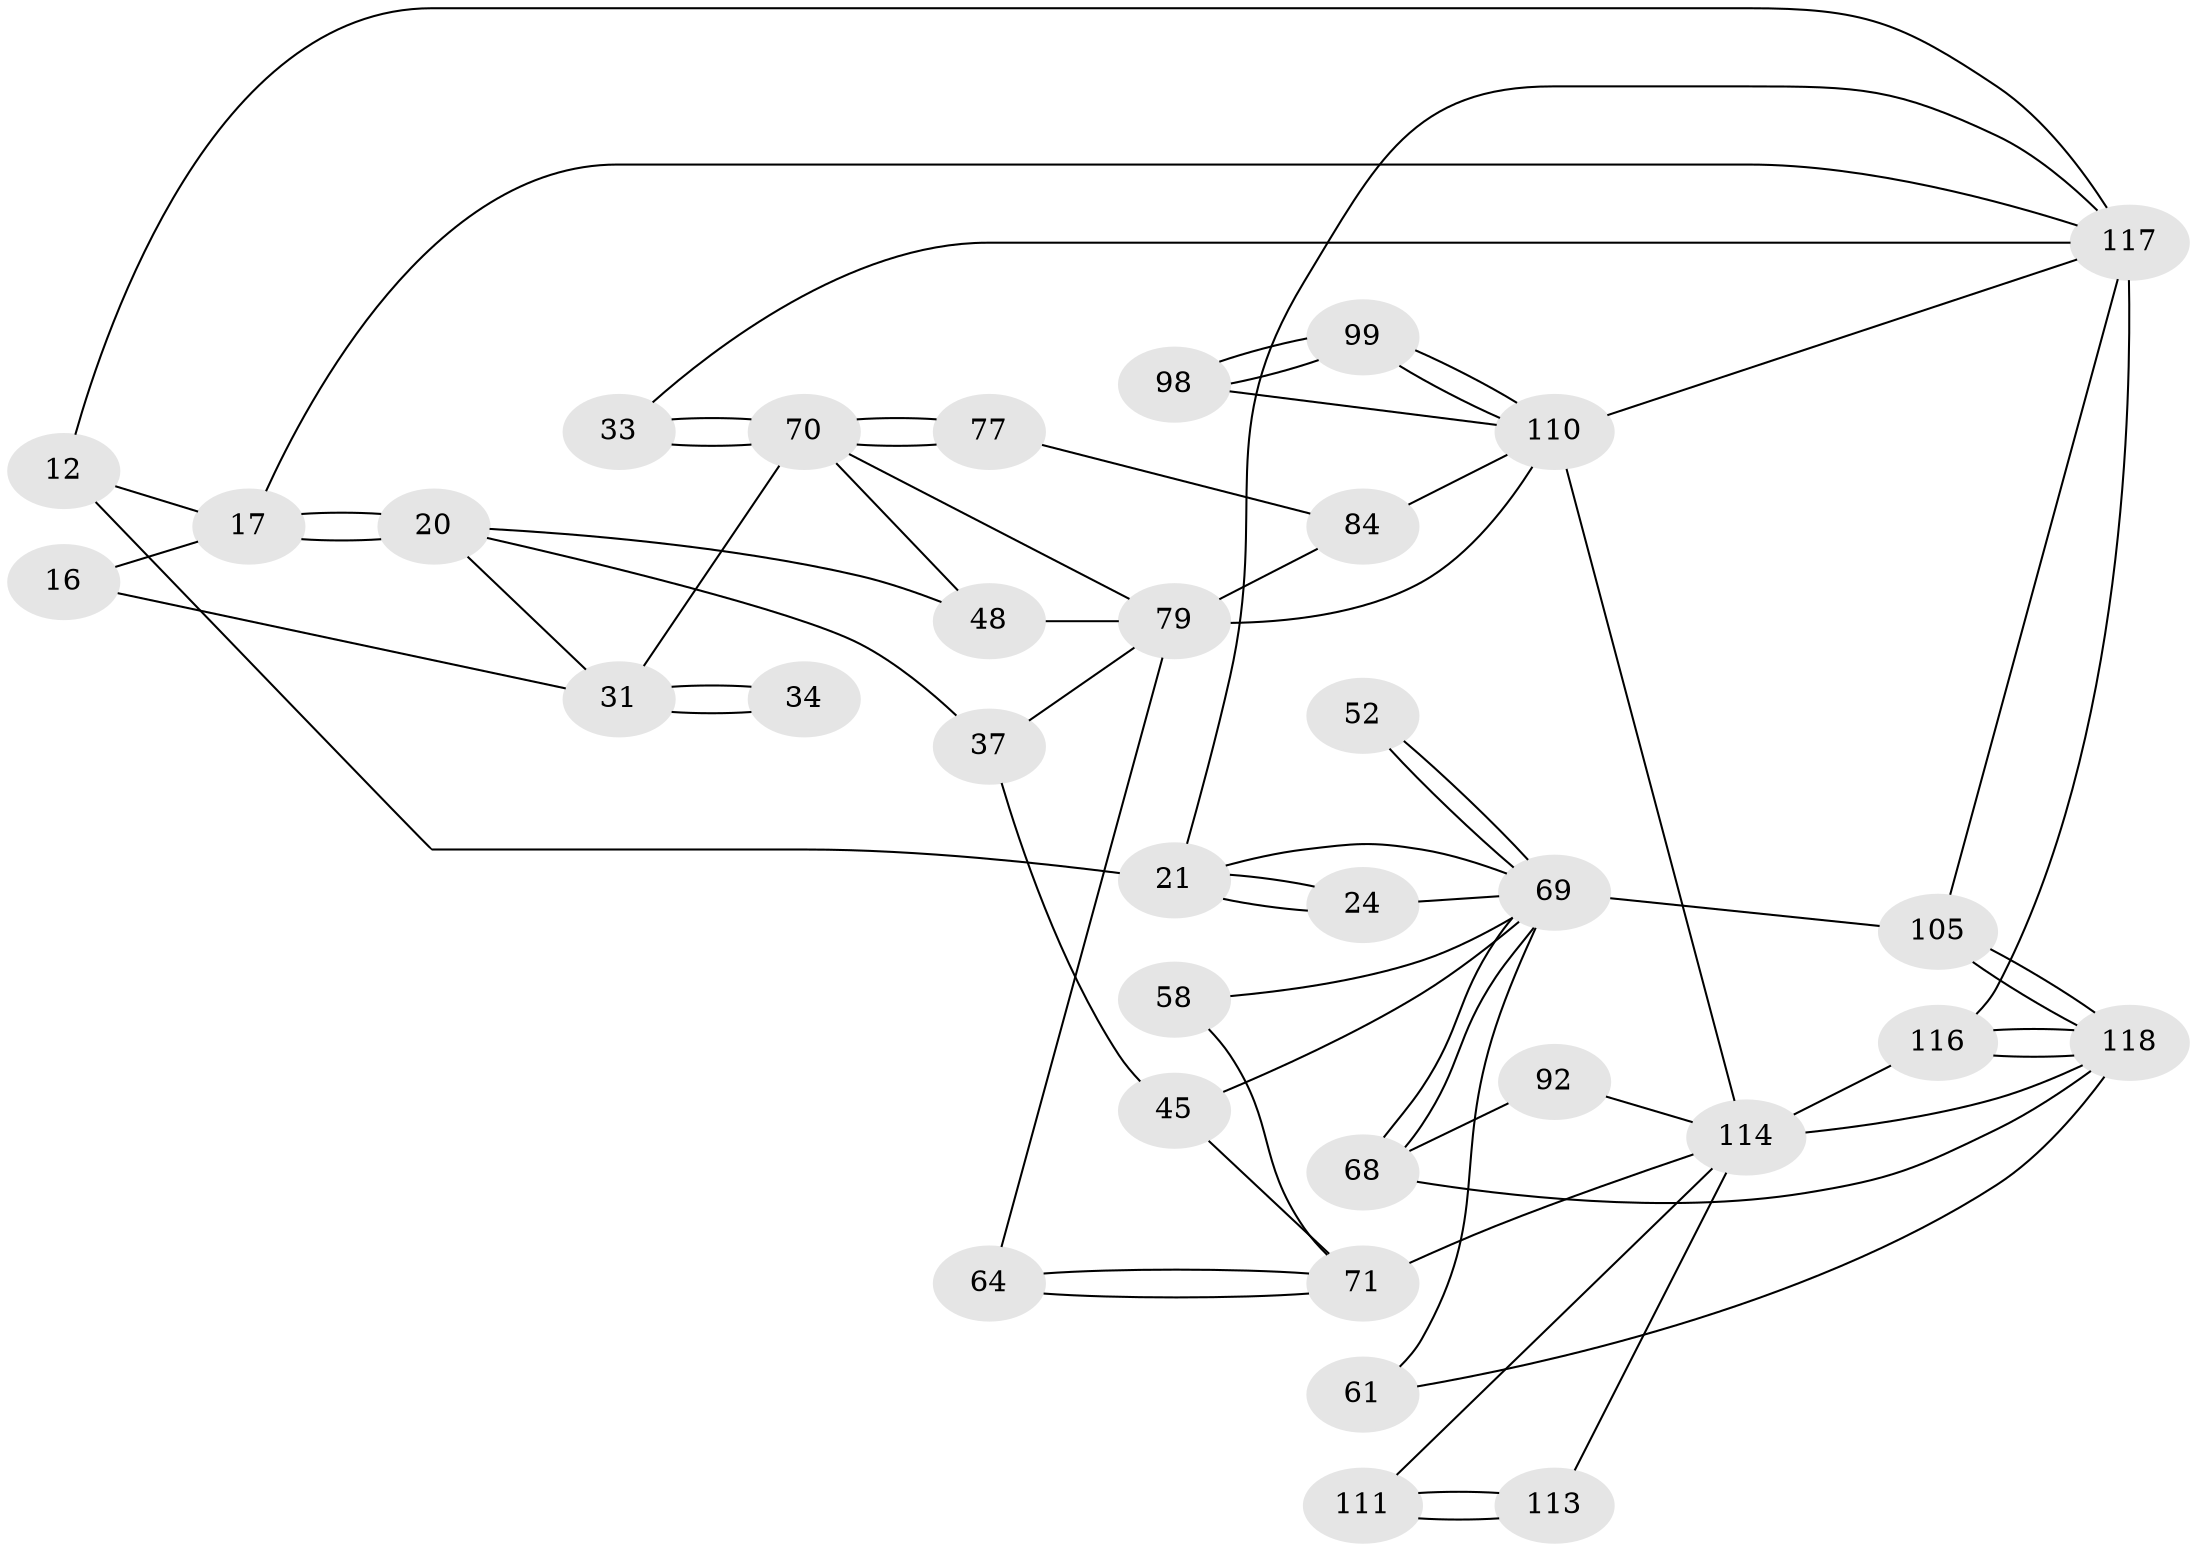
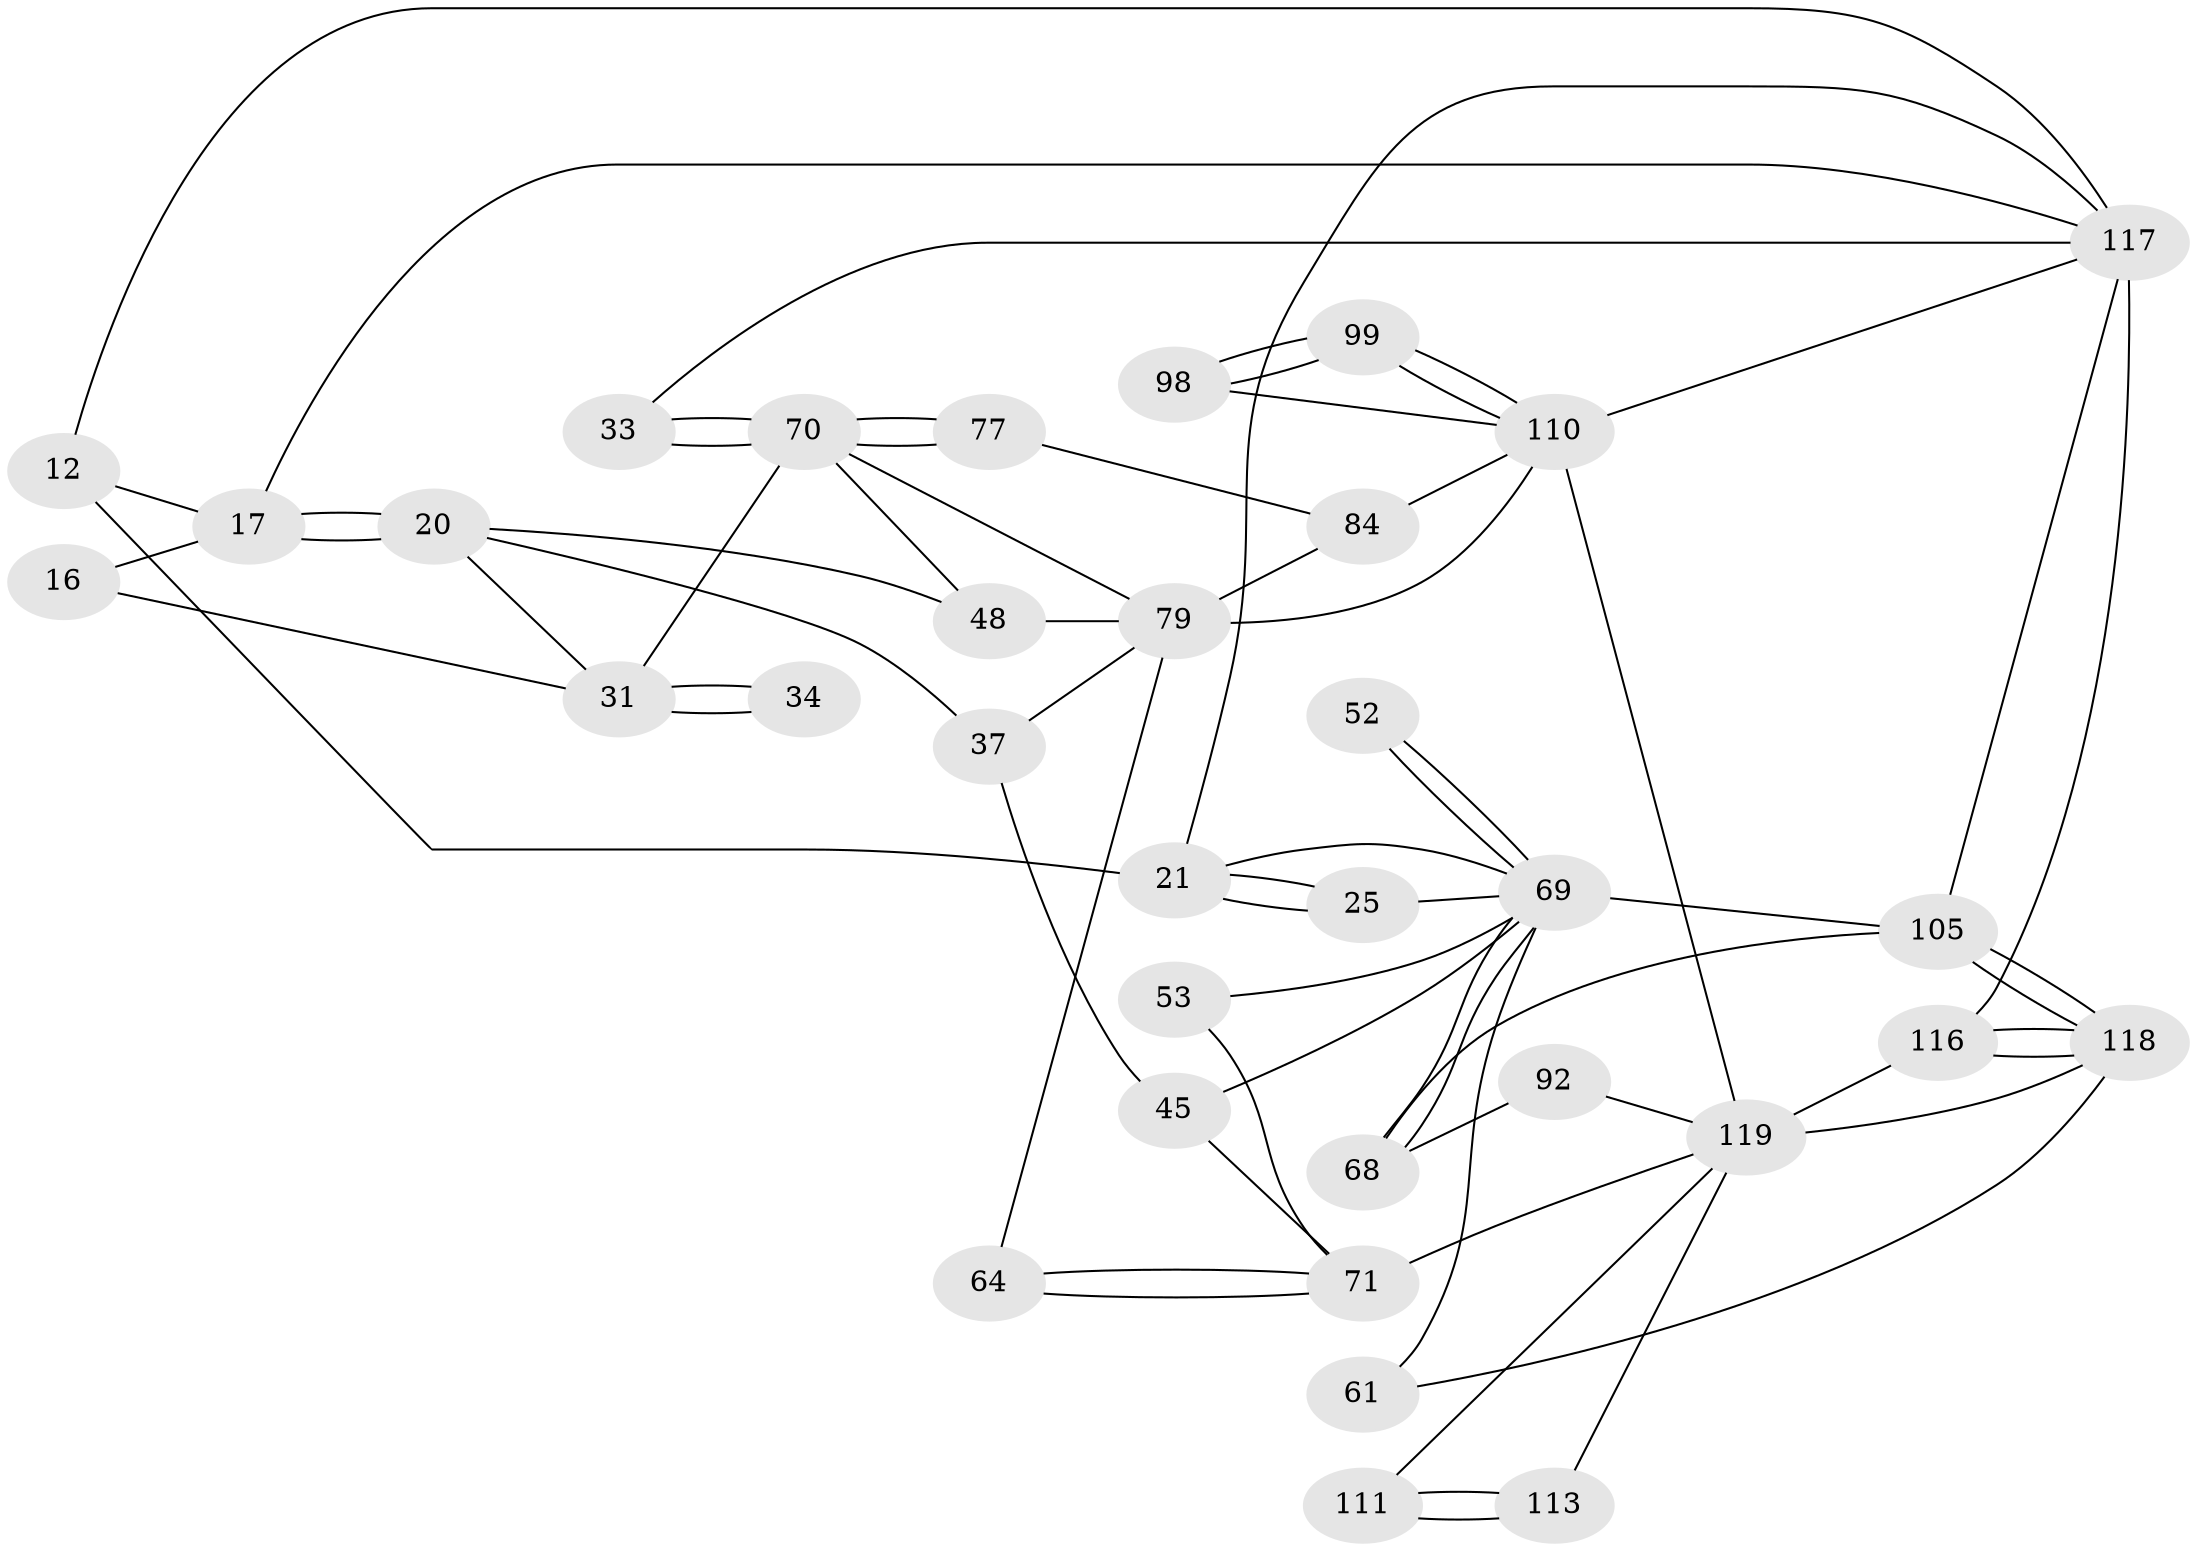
node "24": label "24" -> "25"
node "58": label "58" -> "53"
node "114": label "114" -> "119"
edge "118" -- "68": now "105" -- "68"
